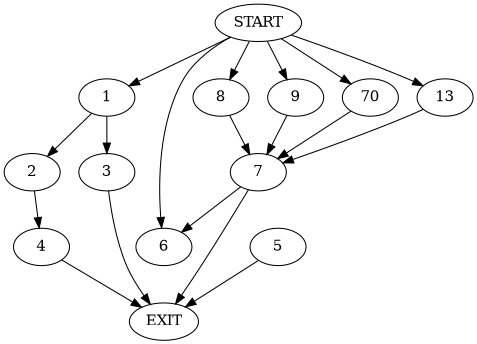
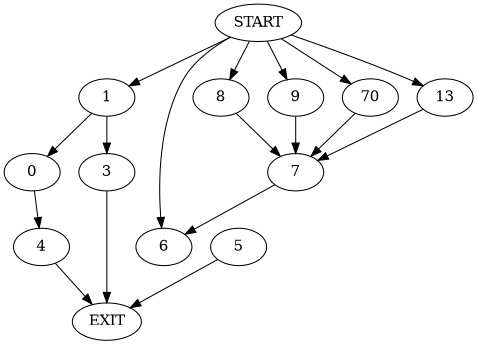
node "2": label "2" -> "0"
edge "7" -> "EXIT": removed
